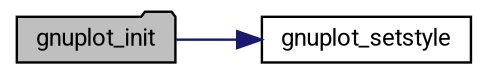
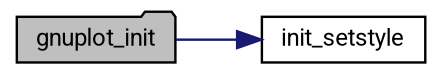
node "gnuplot_setstyle": label "gnuplot_setstyle" -> "init_setstyle"
